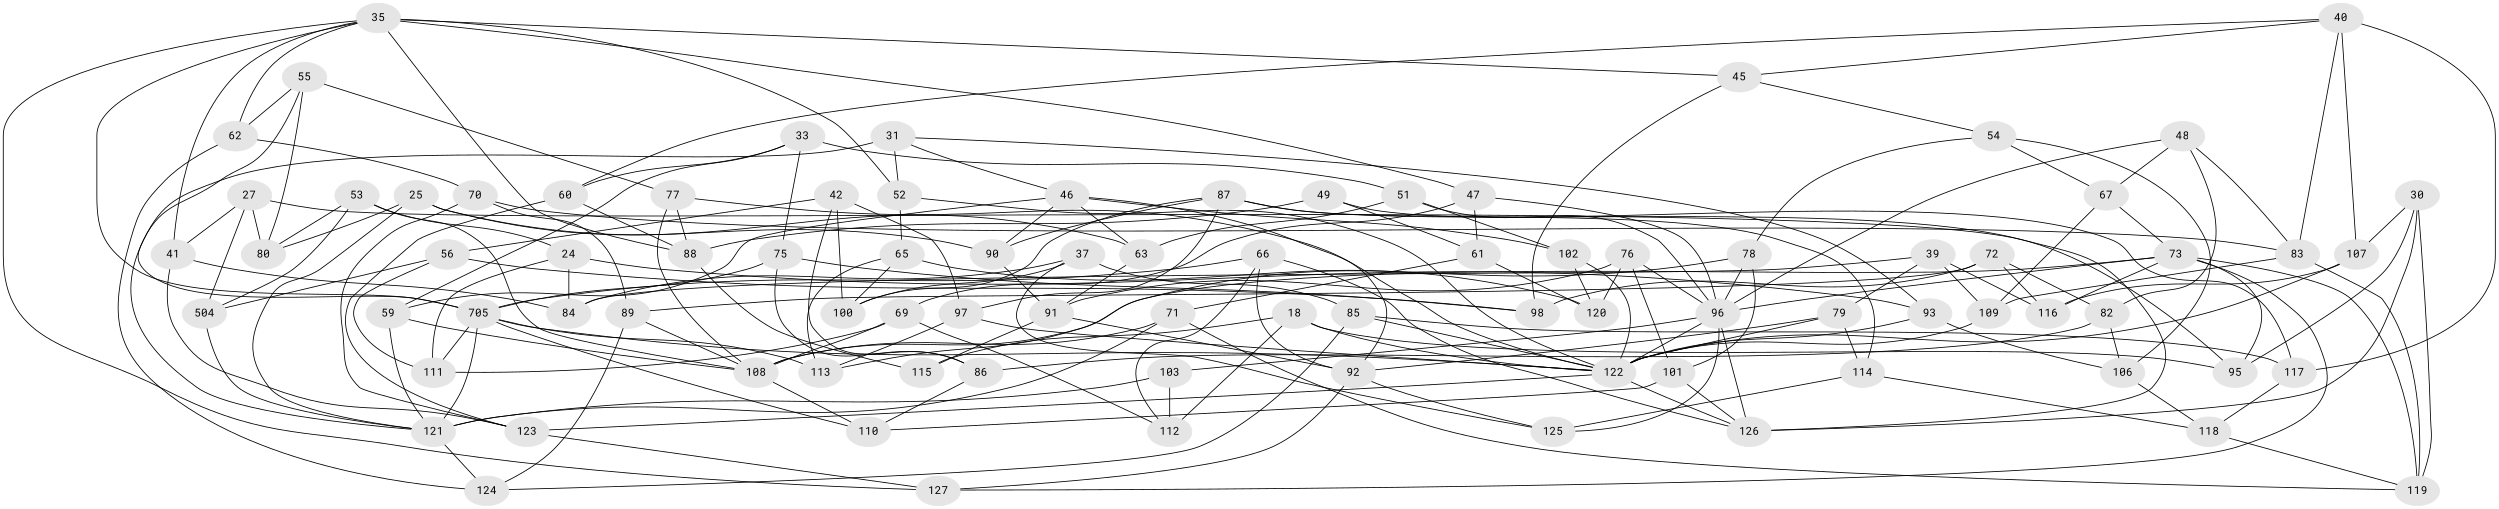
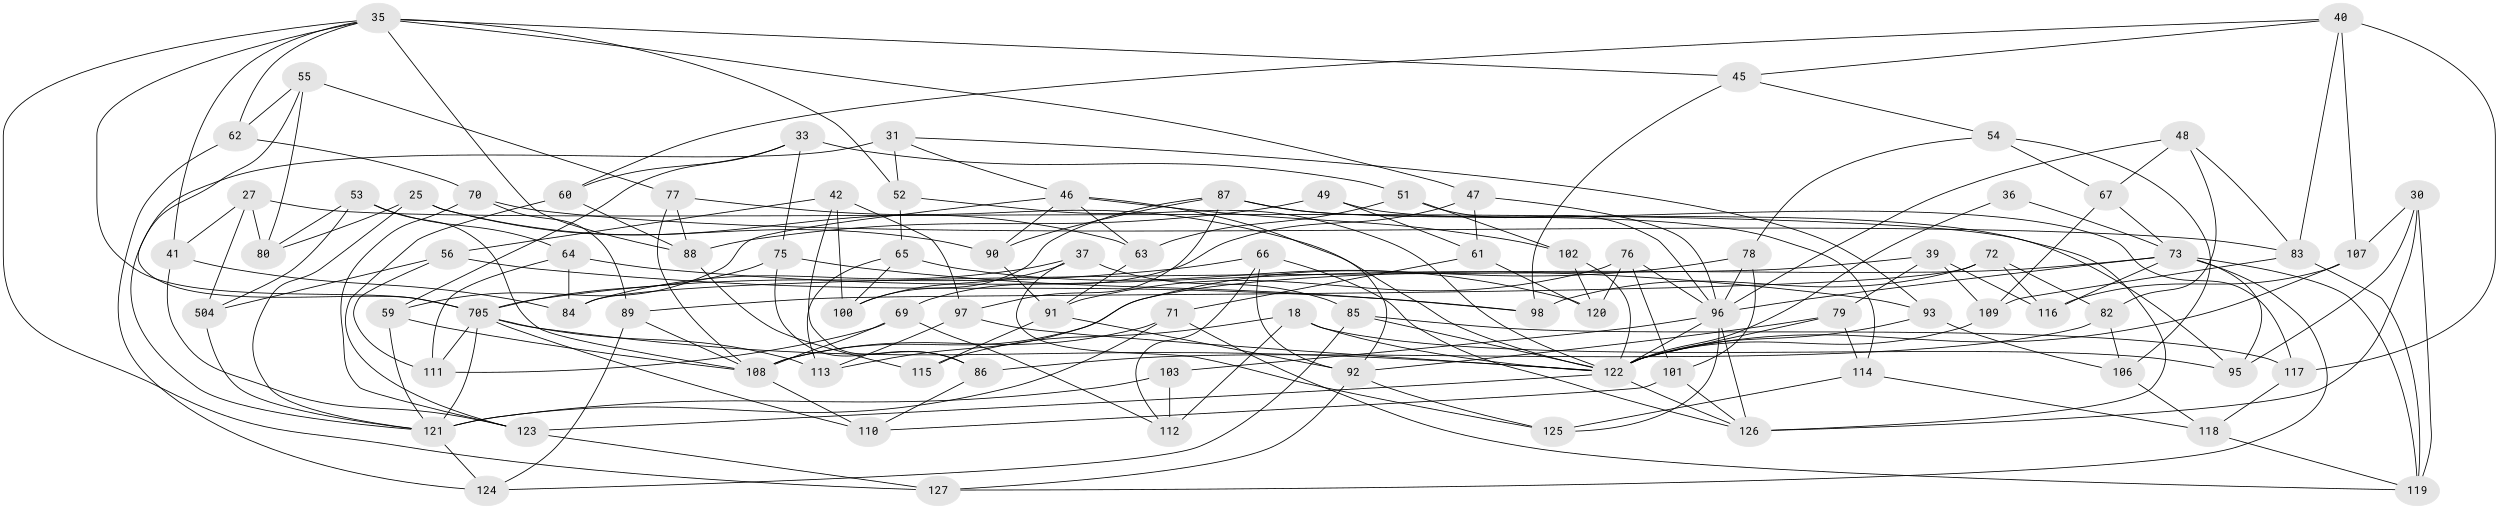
node "36": added
node "24": label "24" -> "64"
